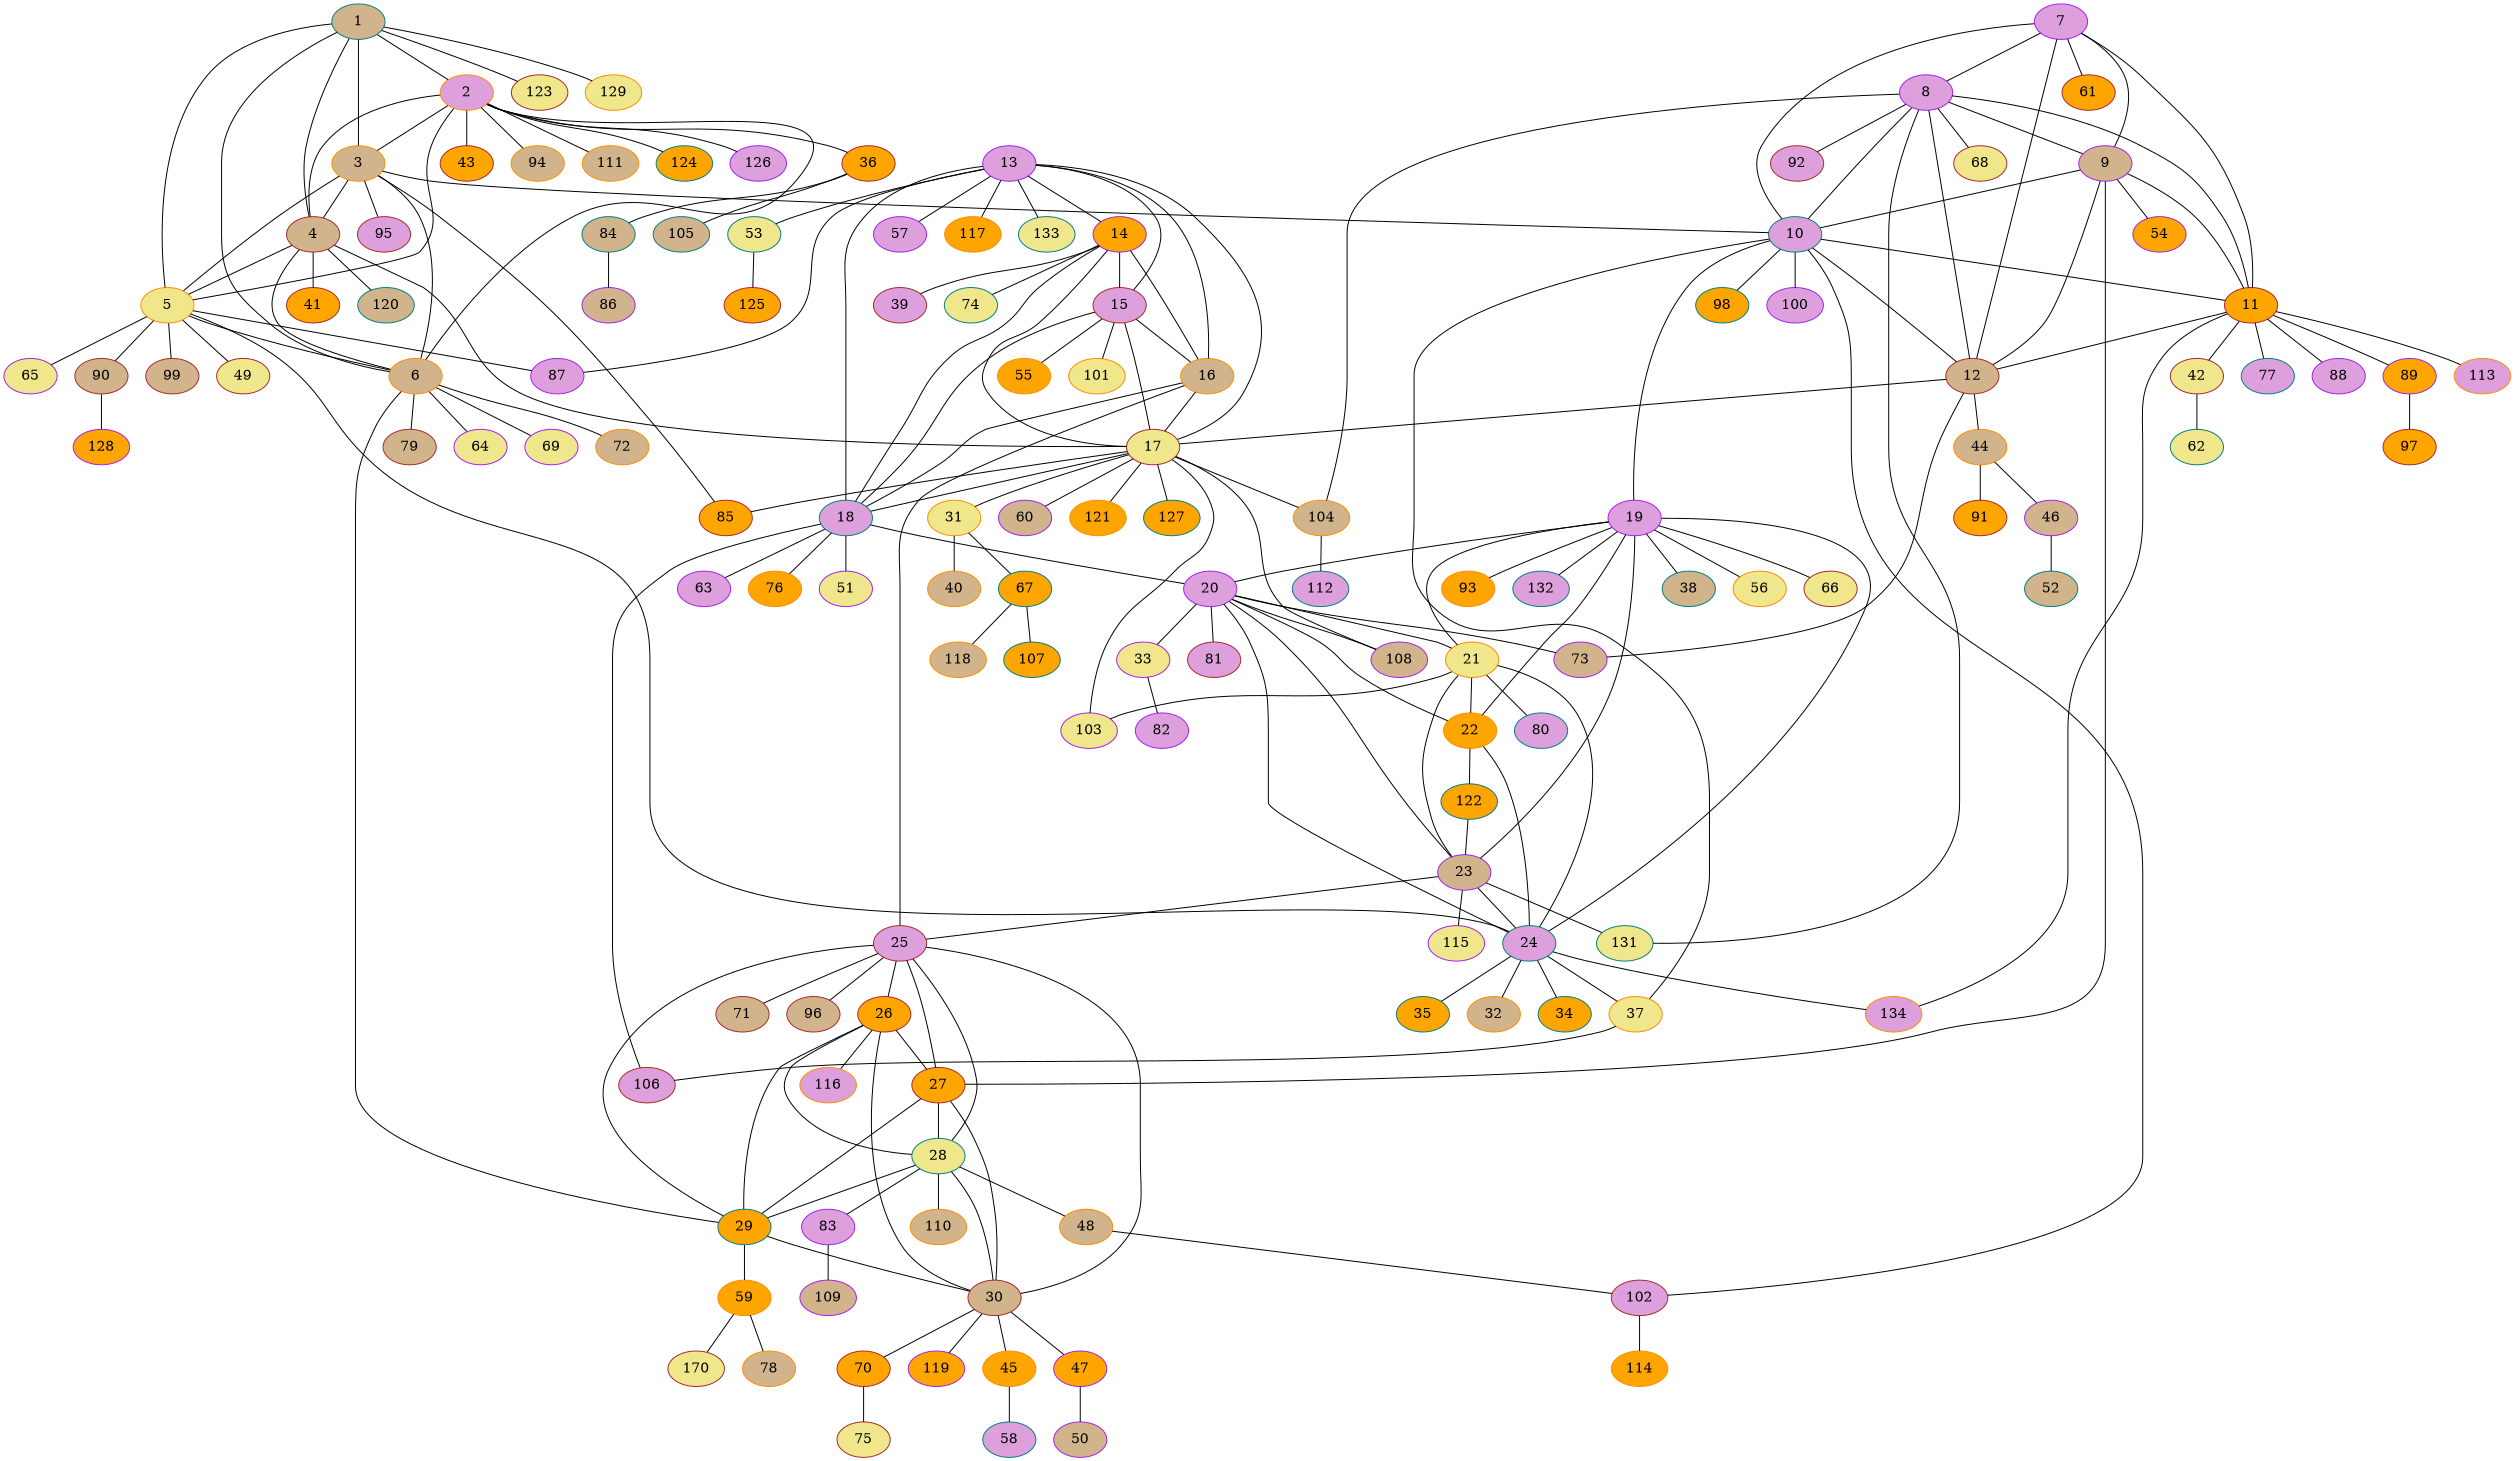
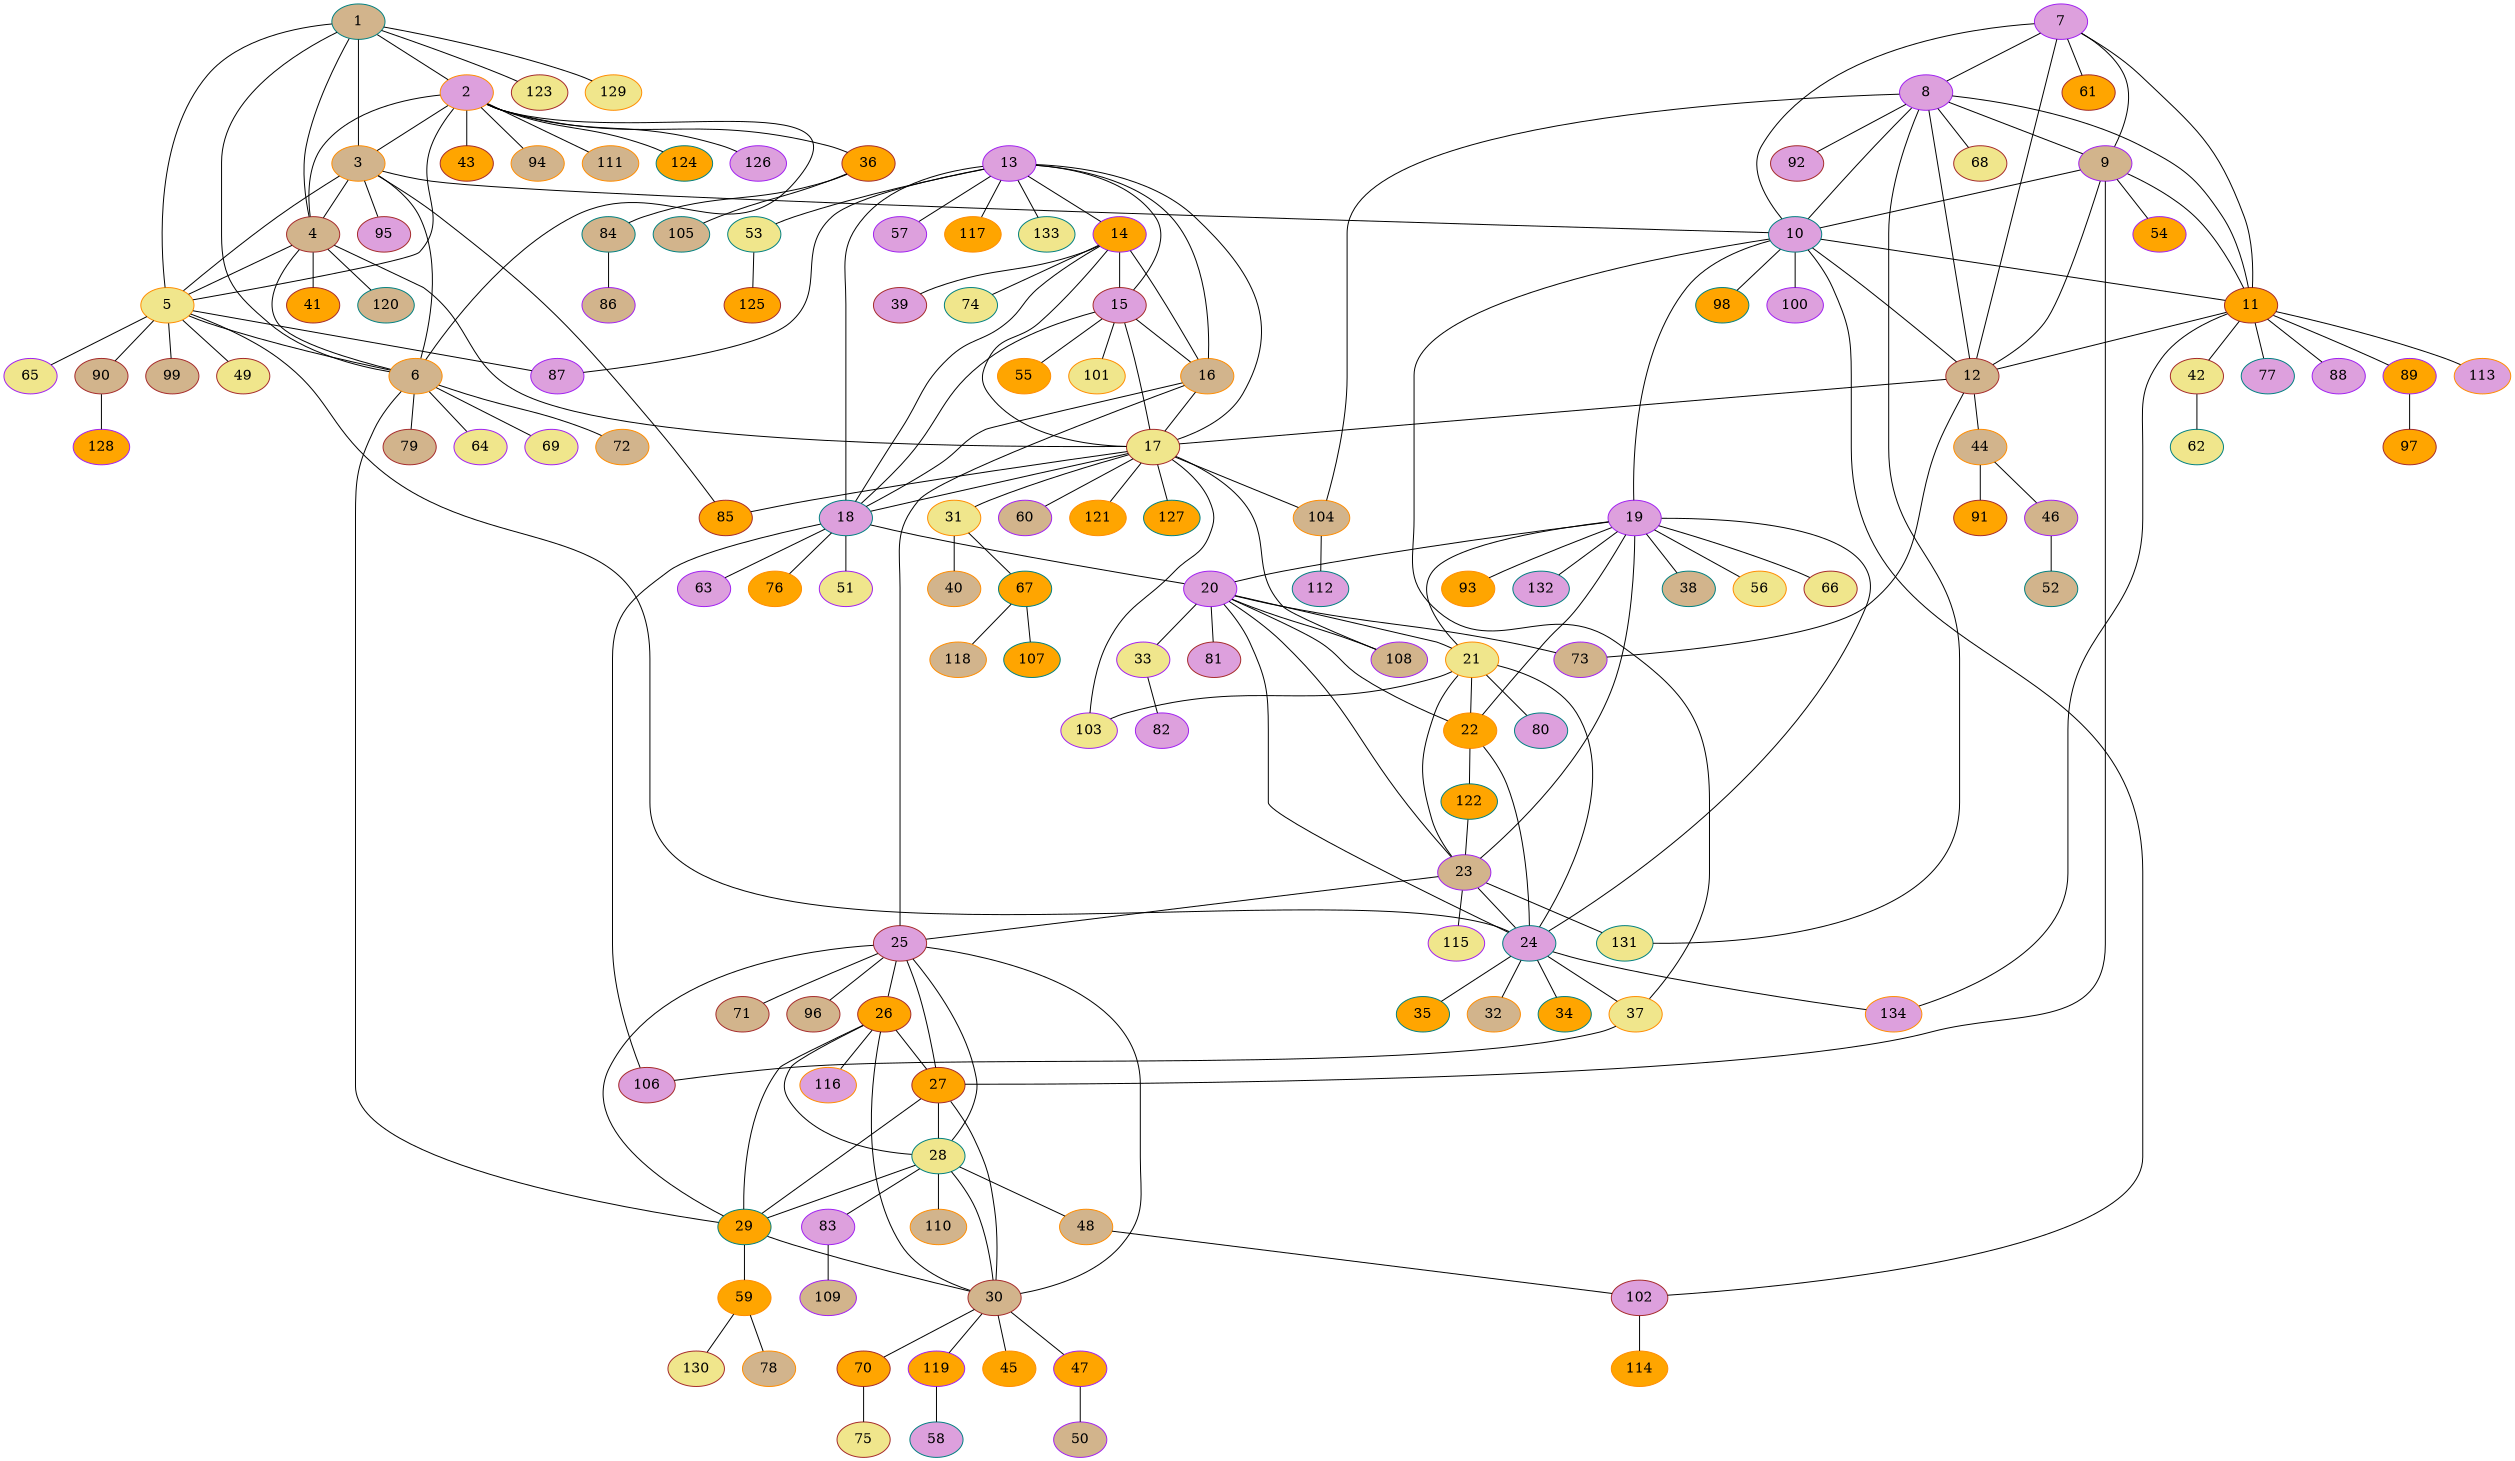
node "170": label "170" -> "130"
edge "45" -- "58": now "119" -- "58"
